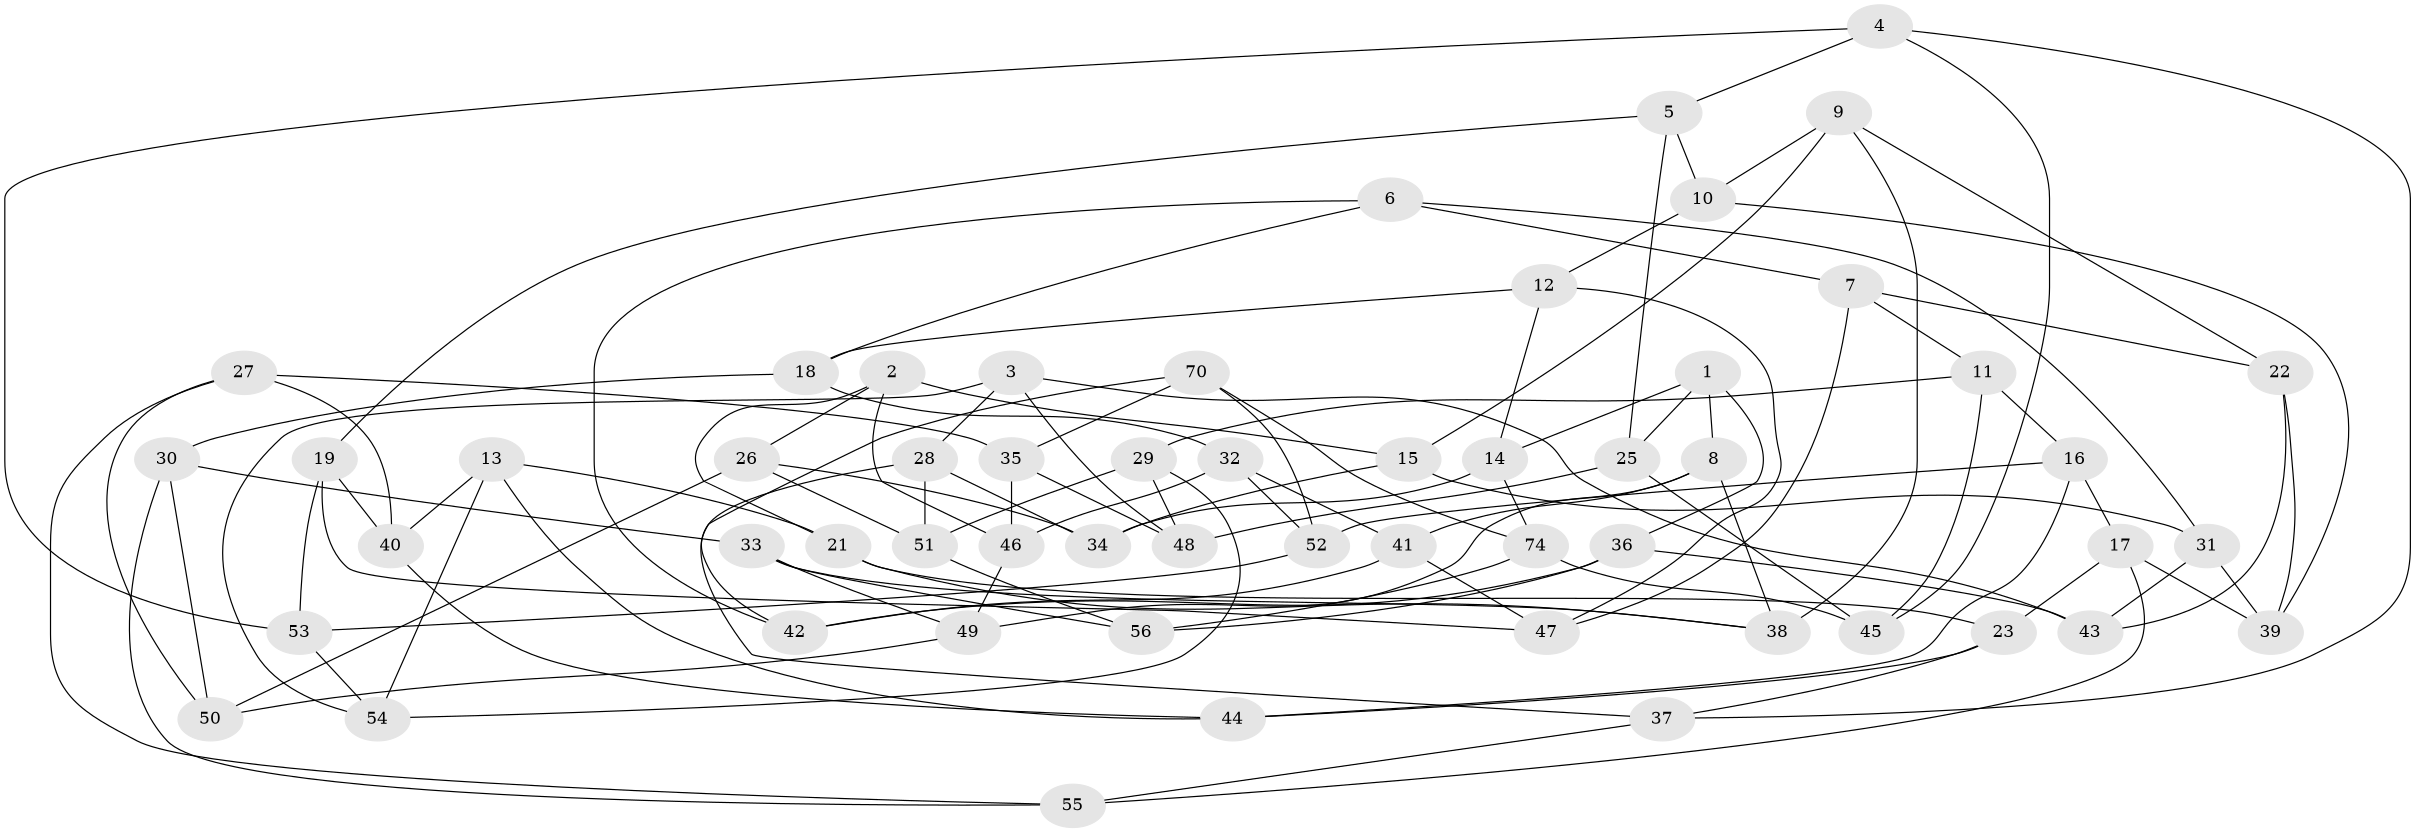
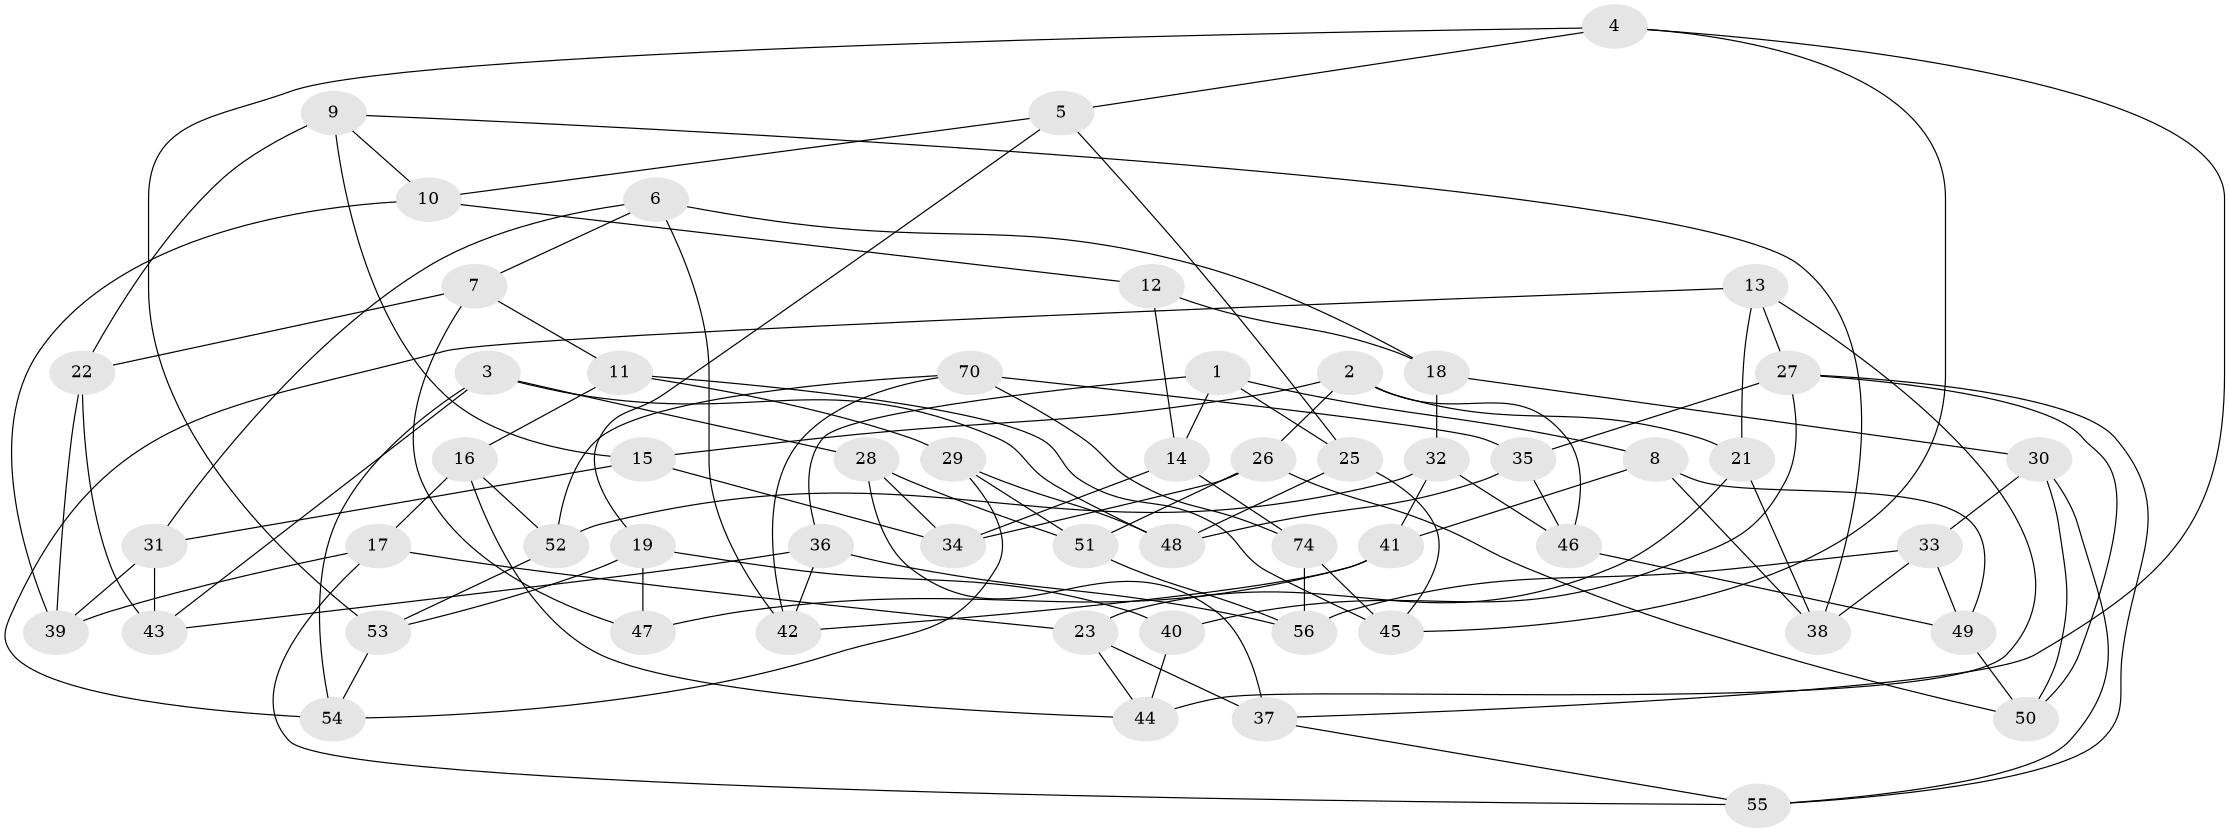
edge "12" -- "47": removed
edge "13" -- "40": now "13" -- "27"
